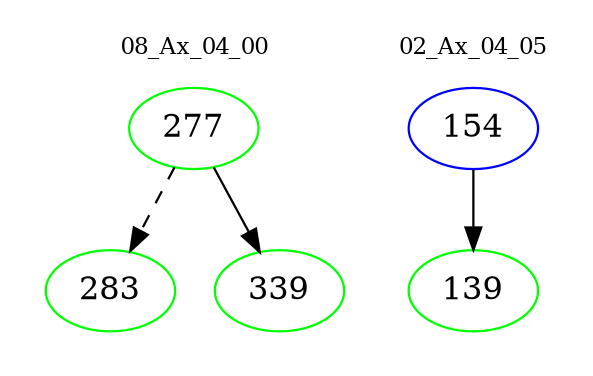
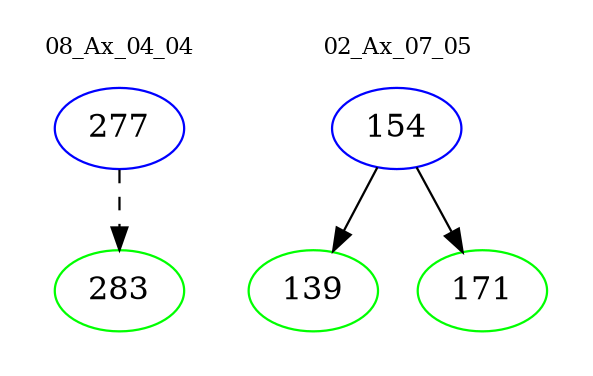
cluster "08_Ax_04_00": label "08_Ax_04_00" -> "08_Ax_04_04"
cluster "02_Ax_04_05": label "02_Ax_04_05" -> "02_Ax_07_05"
node "277": color green -> blue
node "339": removed
node "171": added
